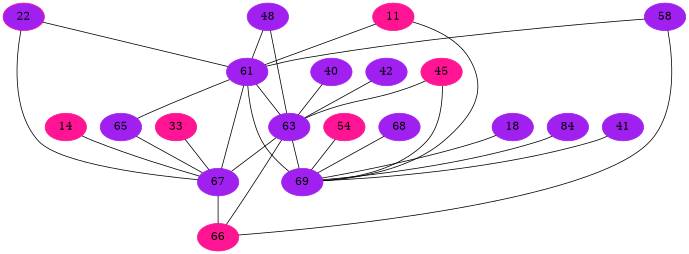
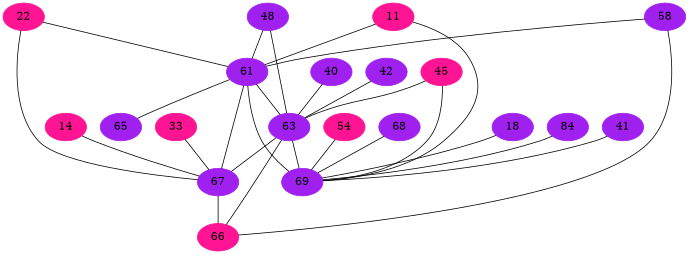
node "22": fillcolor purple -> deeppink
edge "65" -- "67": removed
